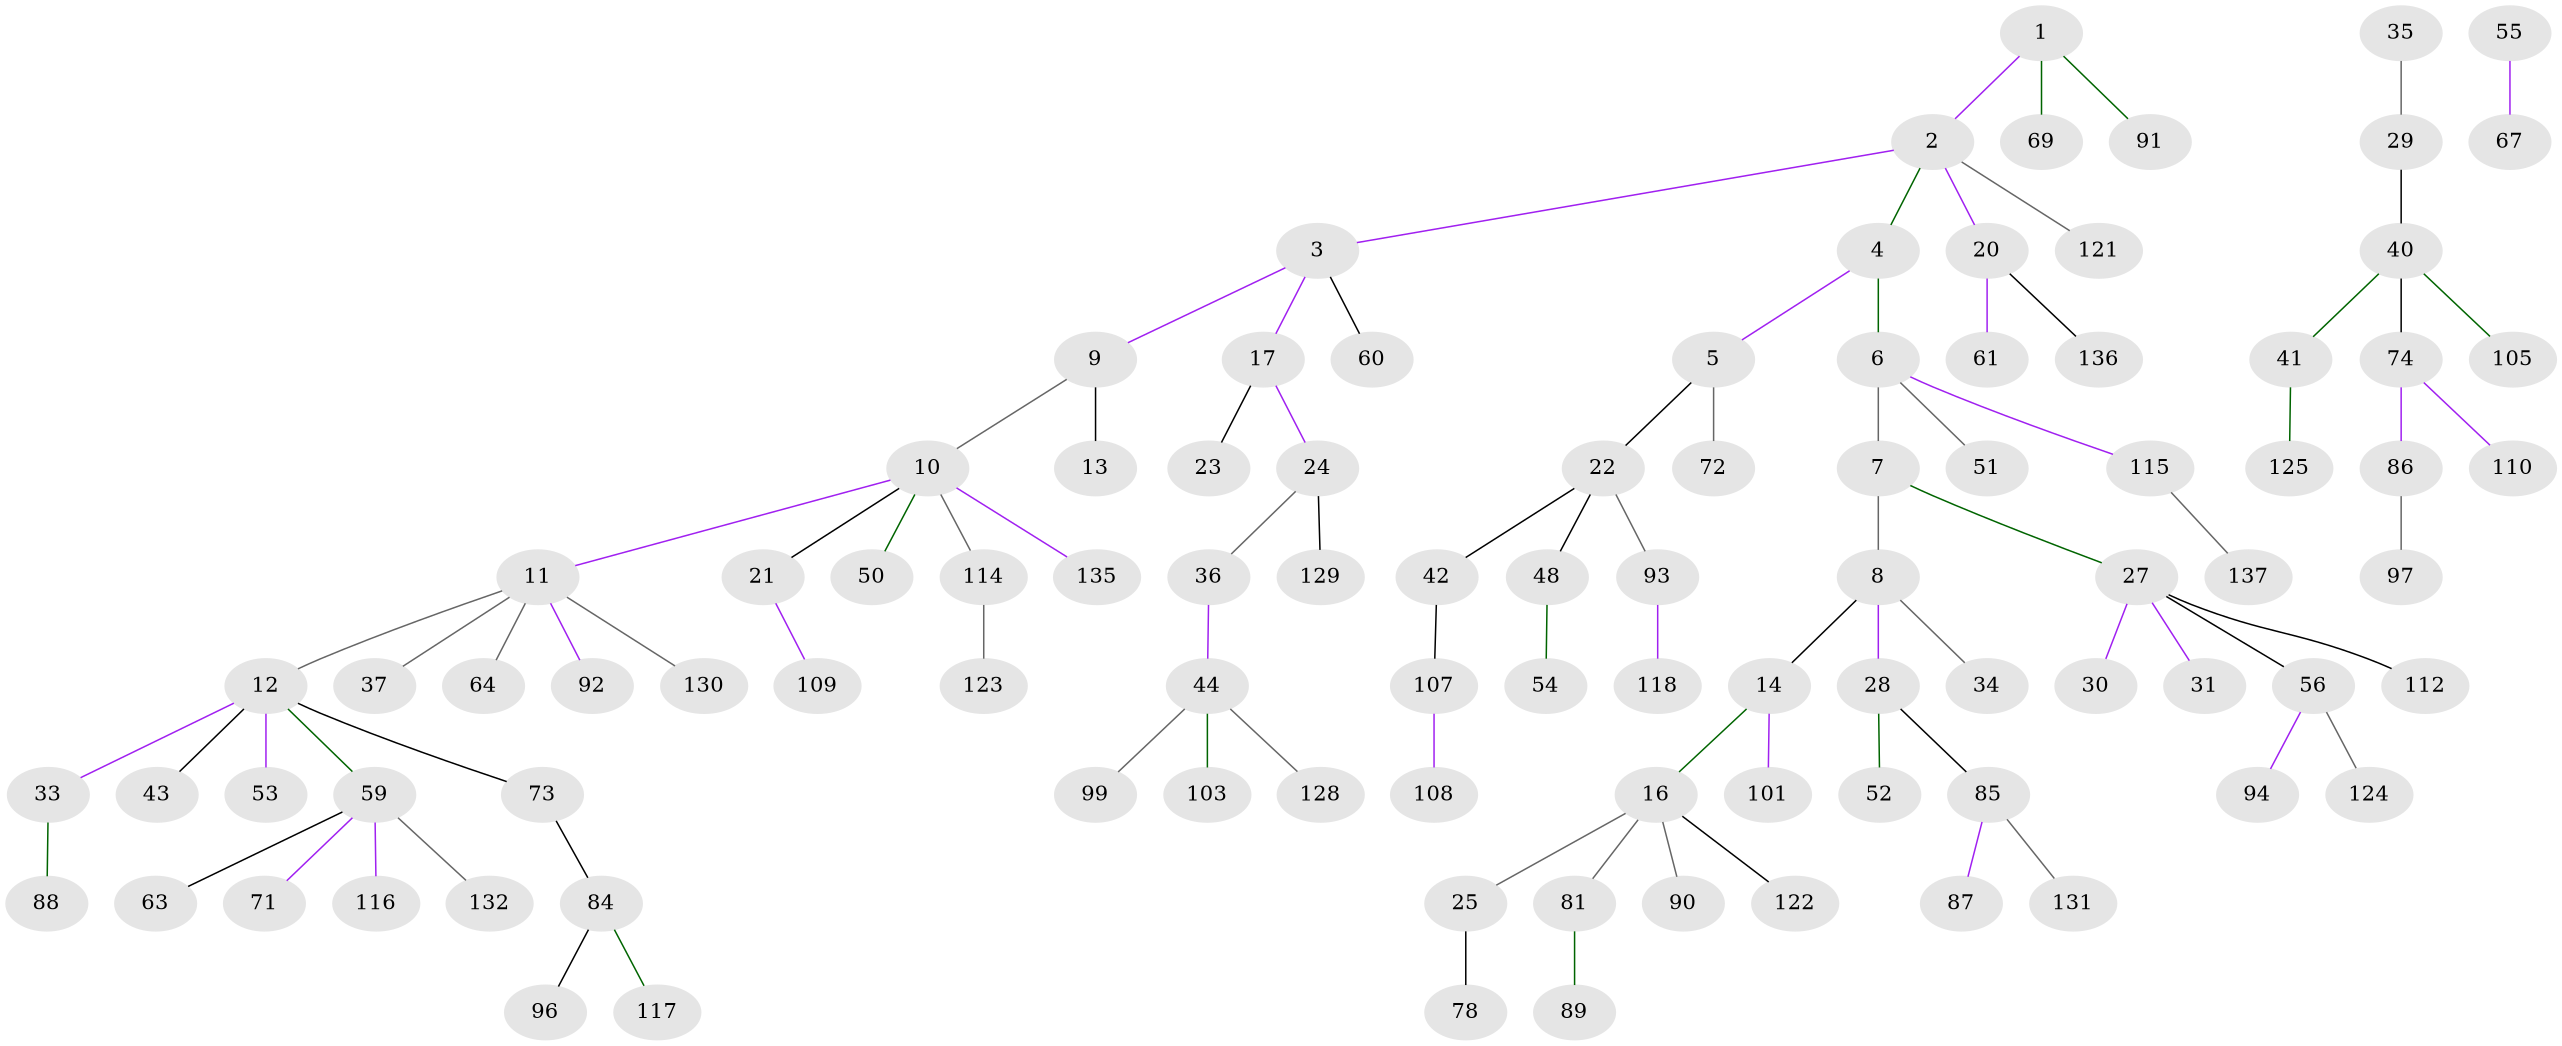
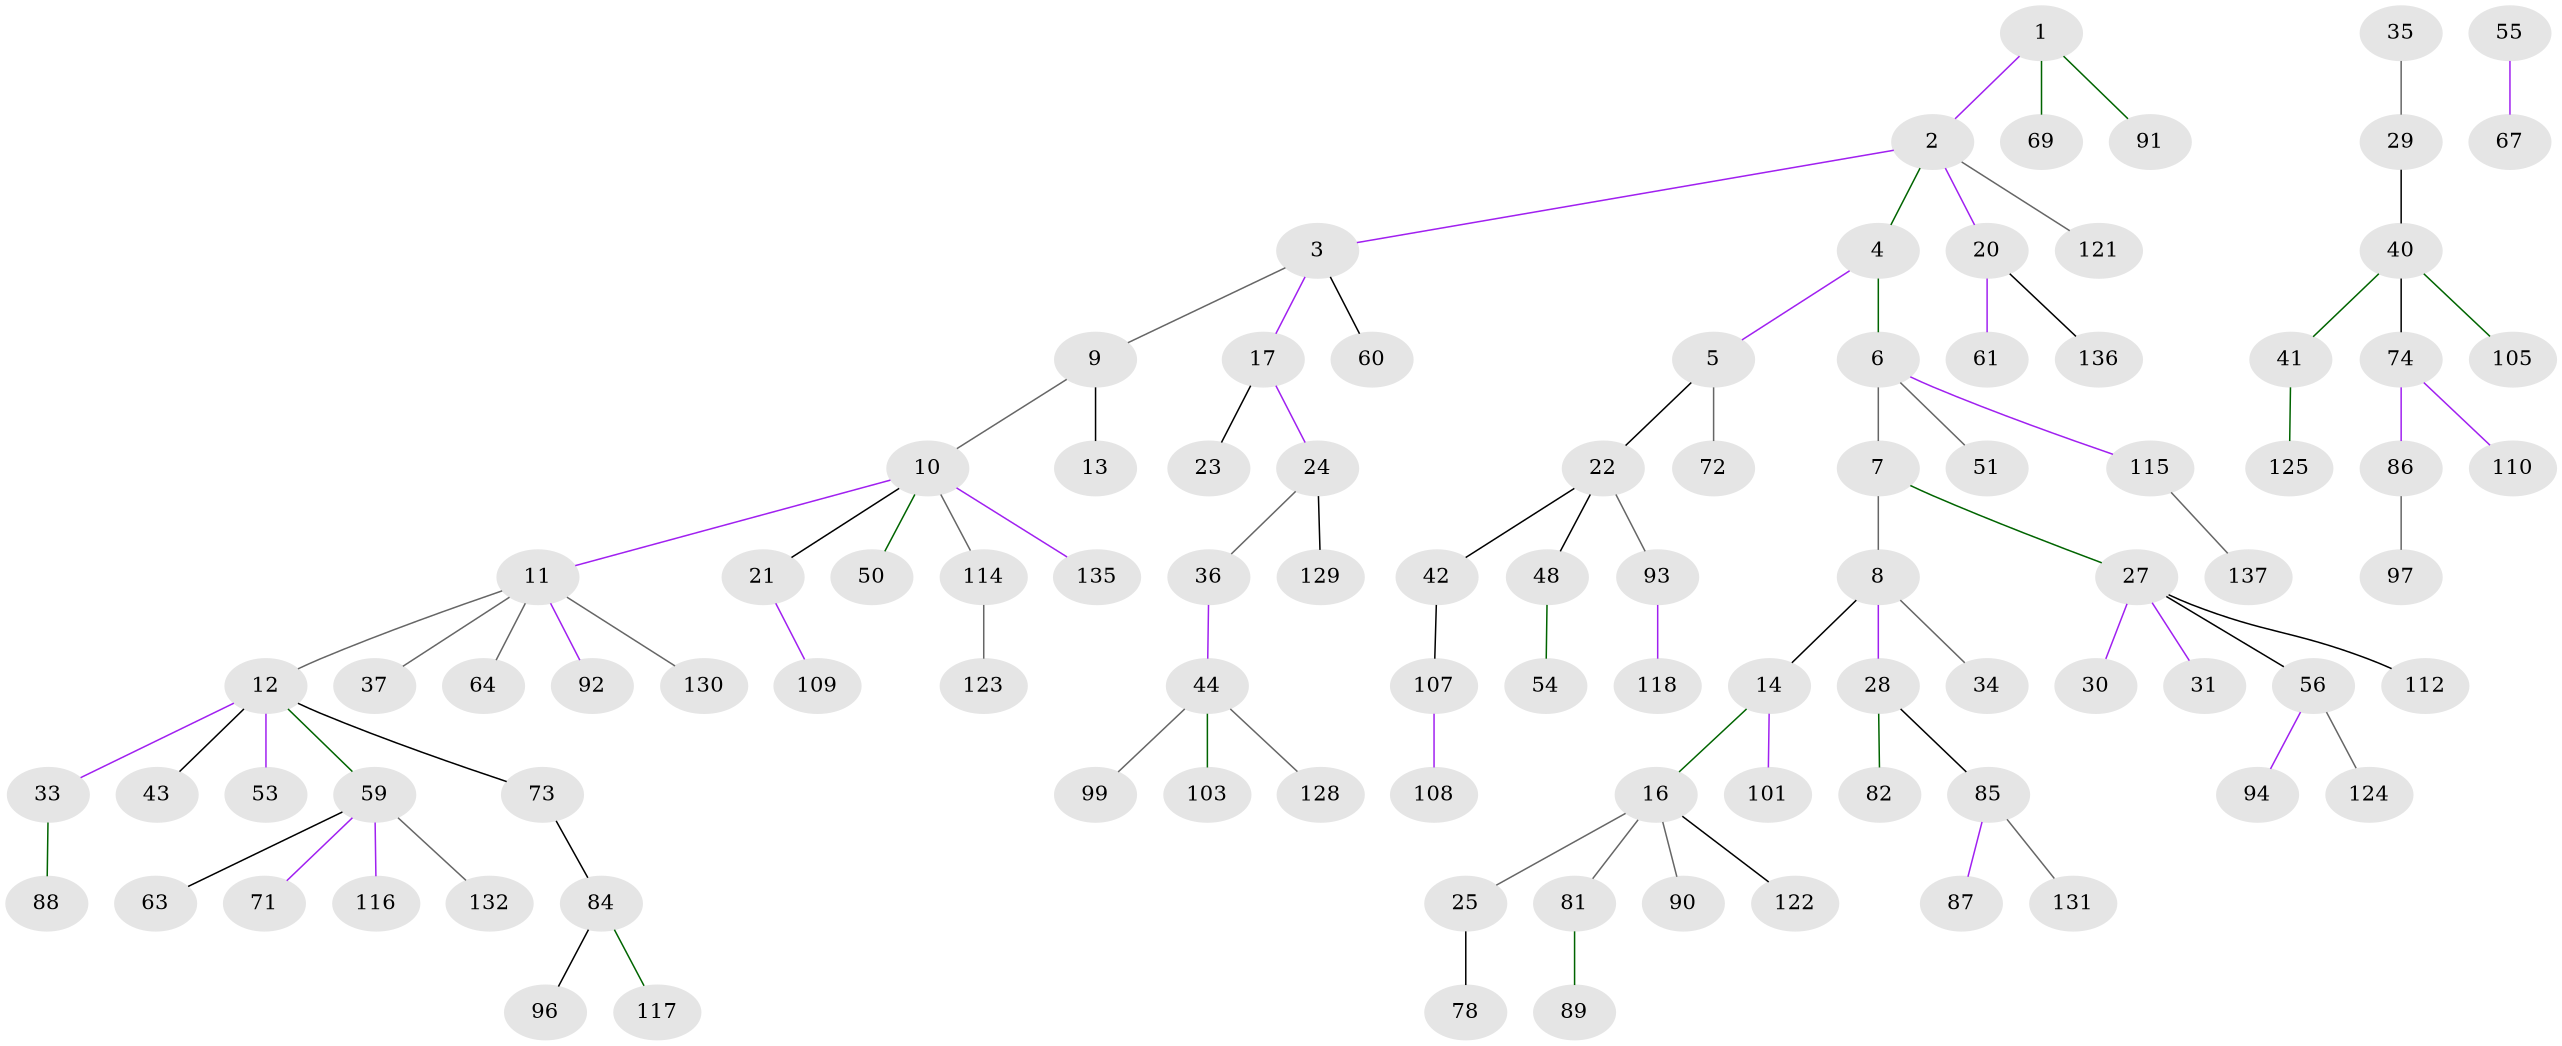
edge "3" -- "9": color purple -> gray40
node "52": label "52" -> "82"
